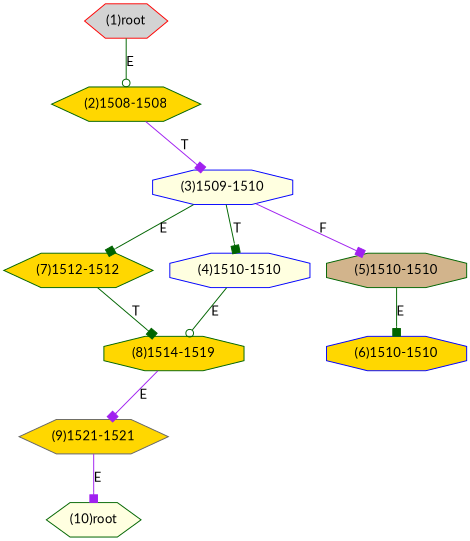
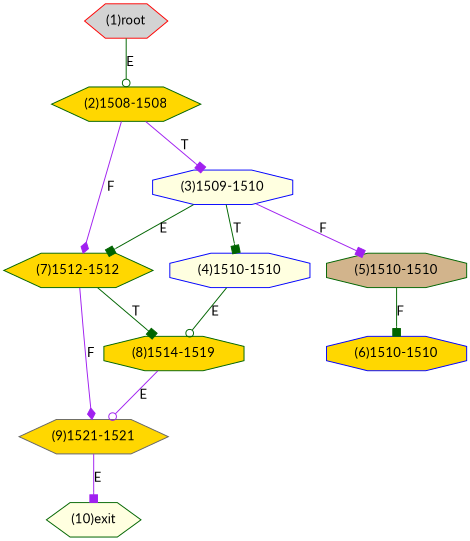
edge "(2)1508-1508" -> "(7)1512-1512": added, label "F"
edge "(5)1510-1510" -> "(6)1510-1510": label "E" -> "F"
edge "(7)1512-1512" -> "(9)1521-1521": added, label "F"
edge "(8)1514-1519" -> "(9)1521-1521": arrowhead box -> odot
node "(10)root": label "(10)root" -> "(10)exit"
